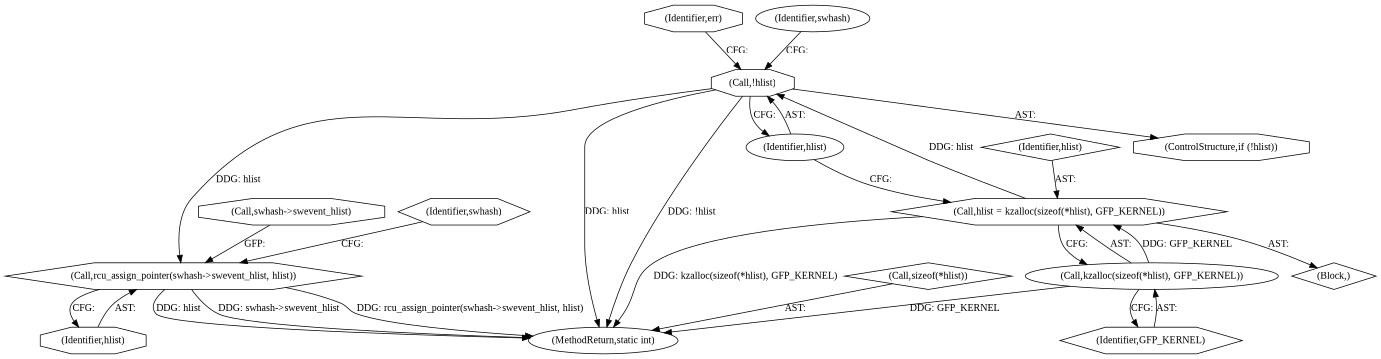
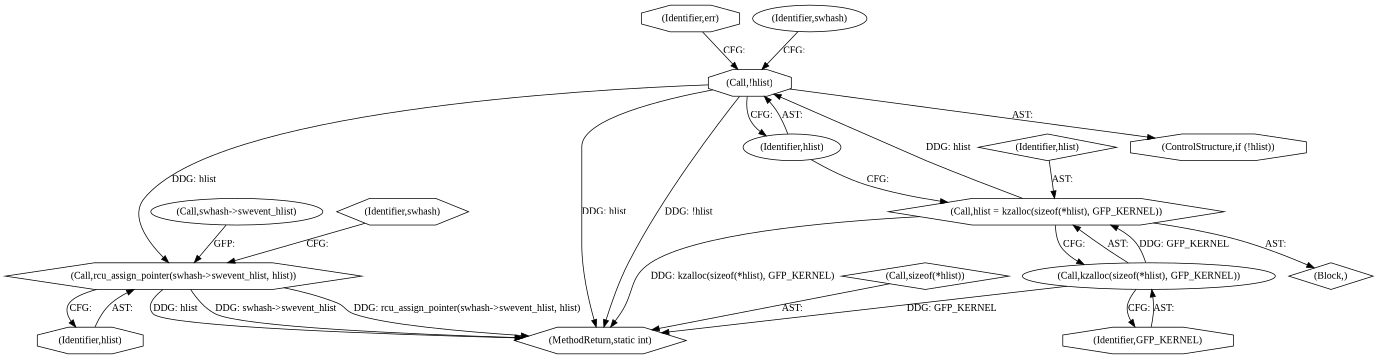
node "(Call,swhash->swevent_hlist)": shape octagon -> ellipse
node "(MethodReturn,static int)": shape ellipse -> hexagon
node "(Identifier,GFP_KERNEL)": shape hexagon -> octagon
